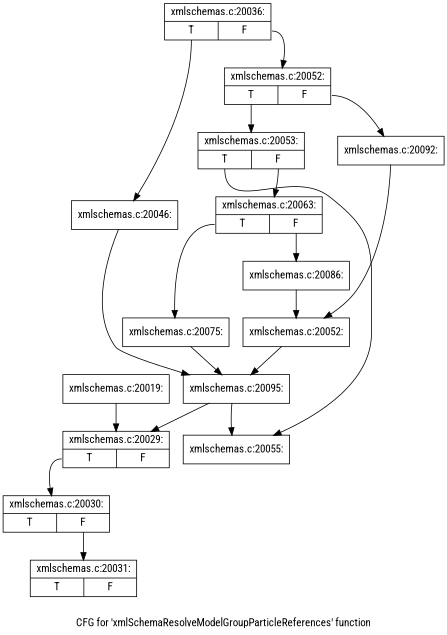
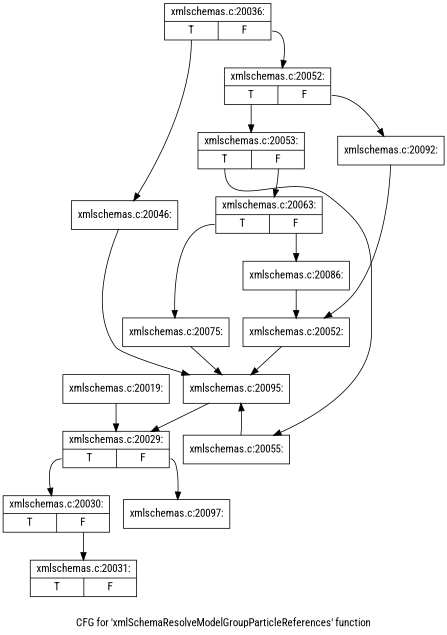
edge "xmlschemas.c:20095:" -> "xmlschemas.c:20055:": reversed
node "xmlschemas.c:20097:": added
